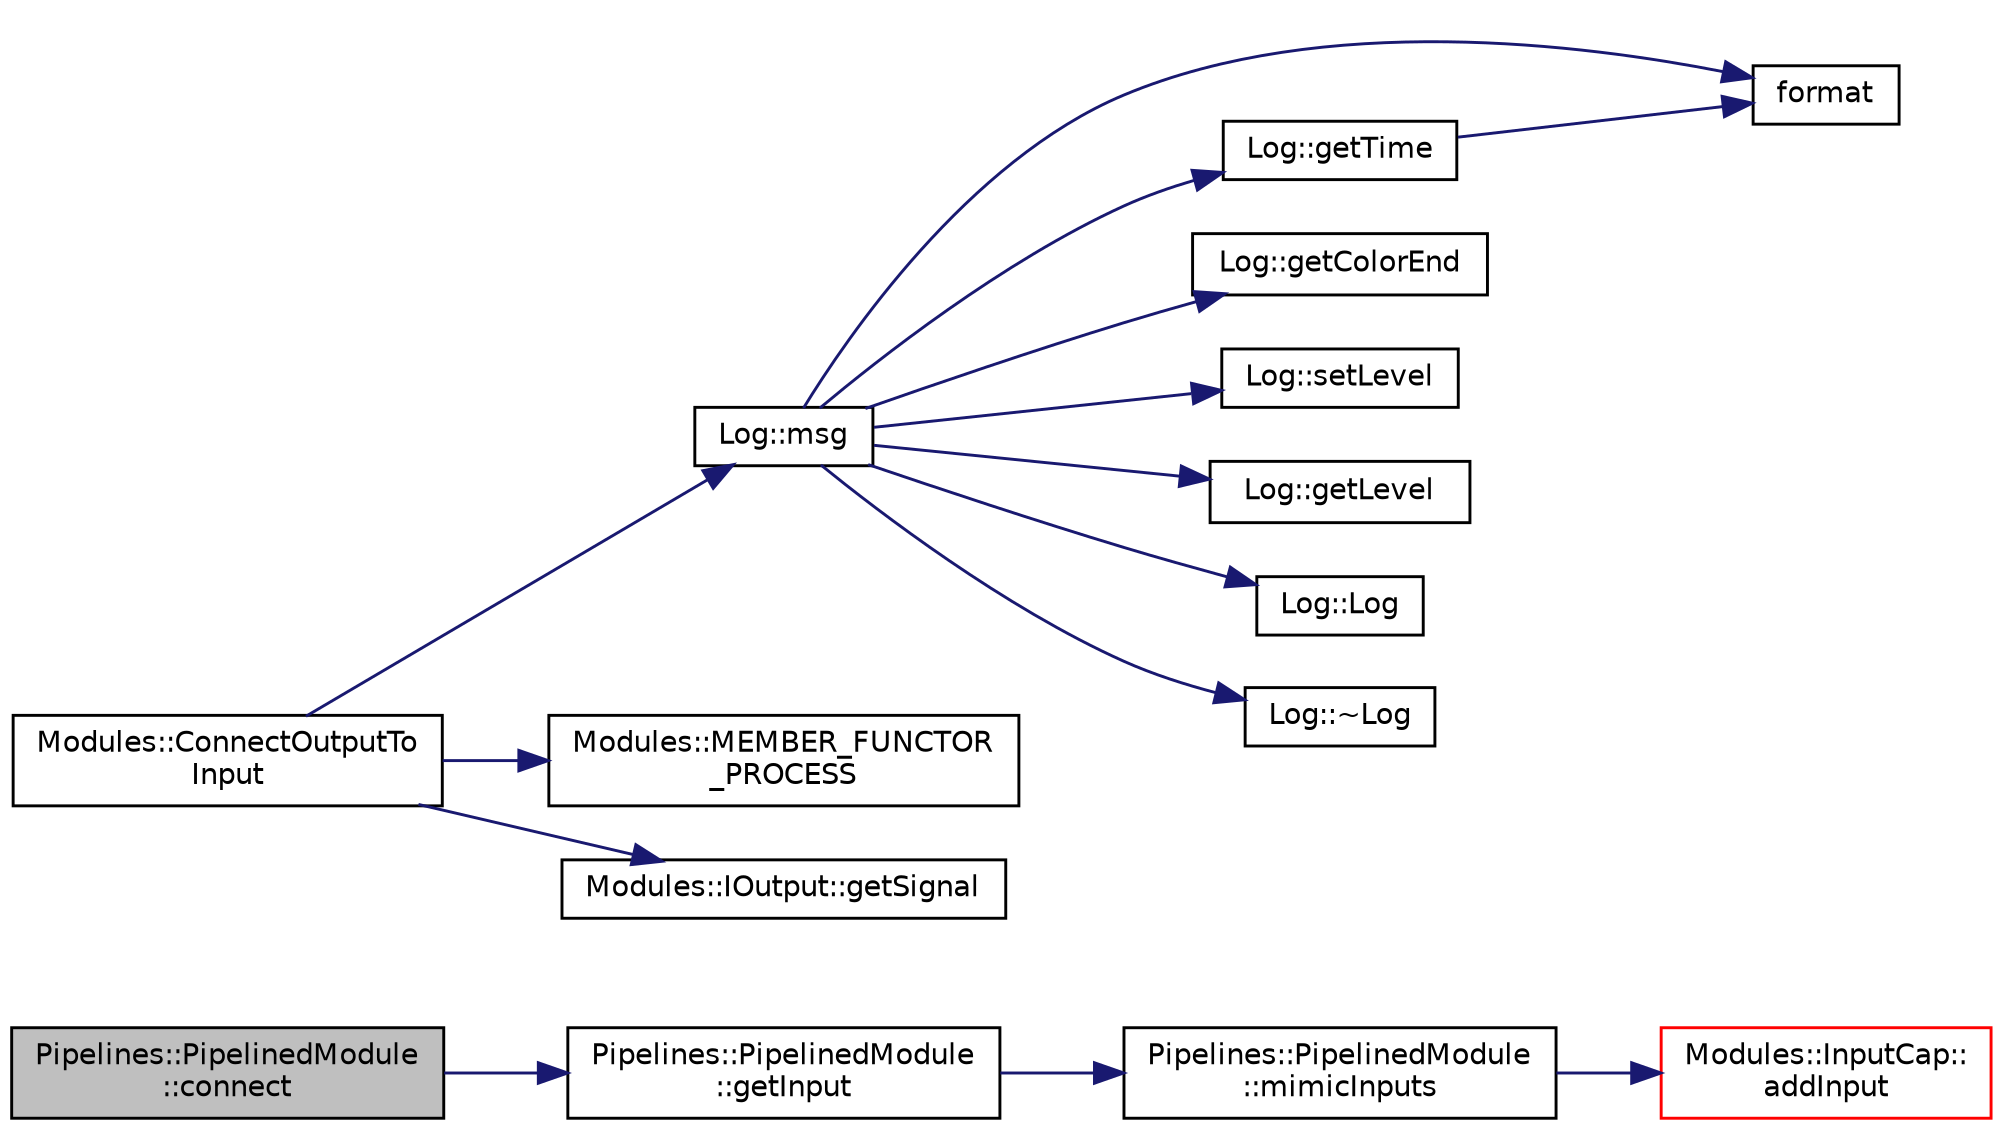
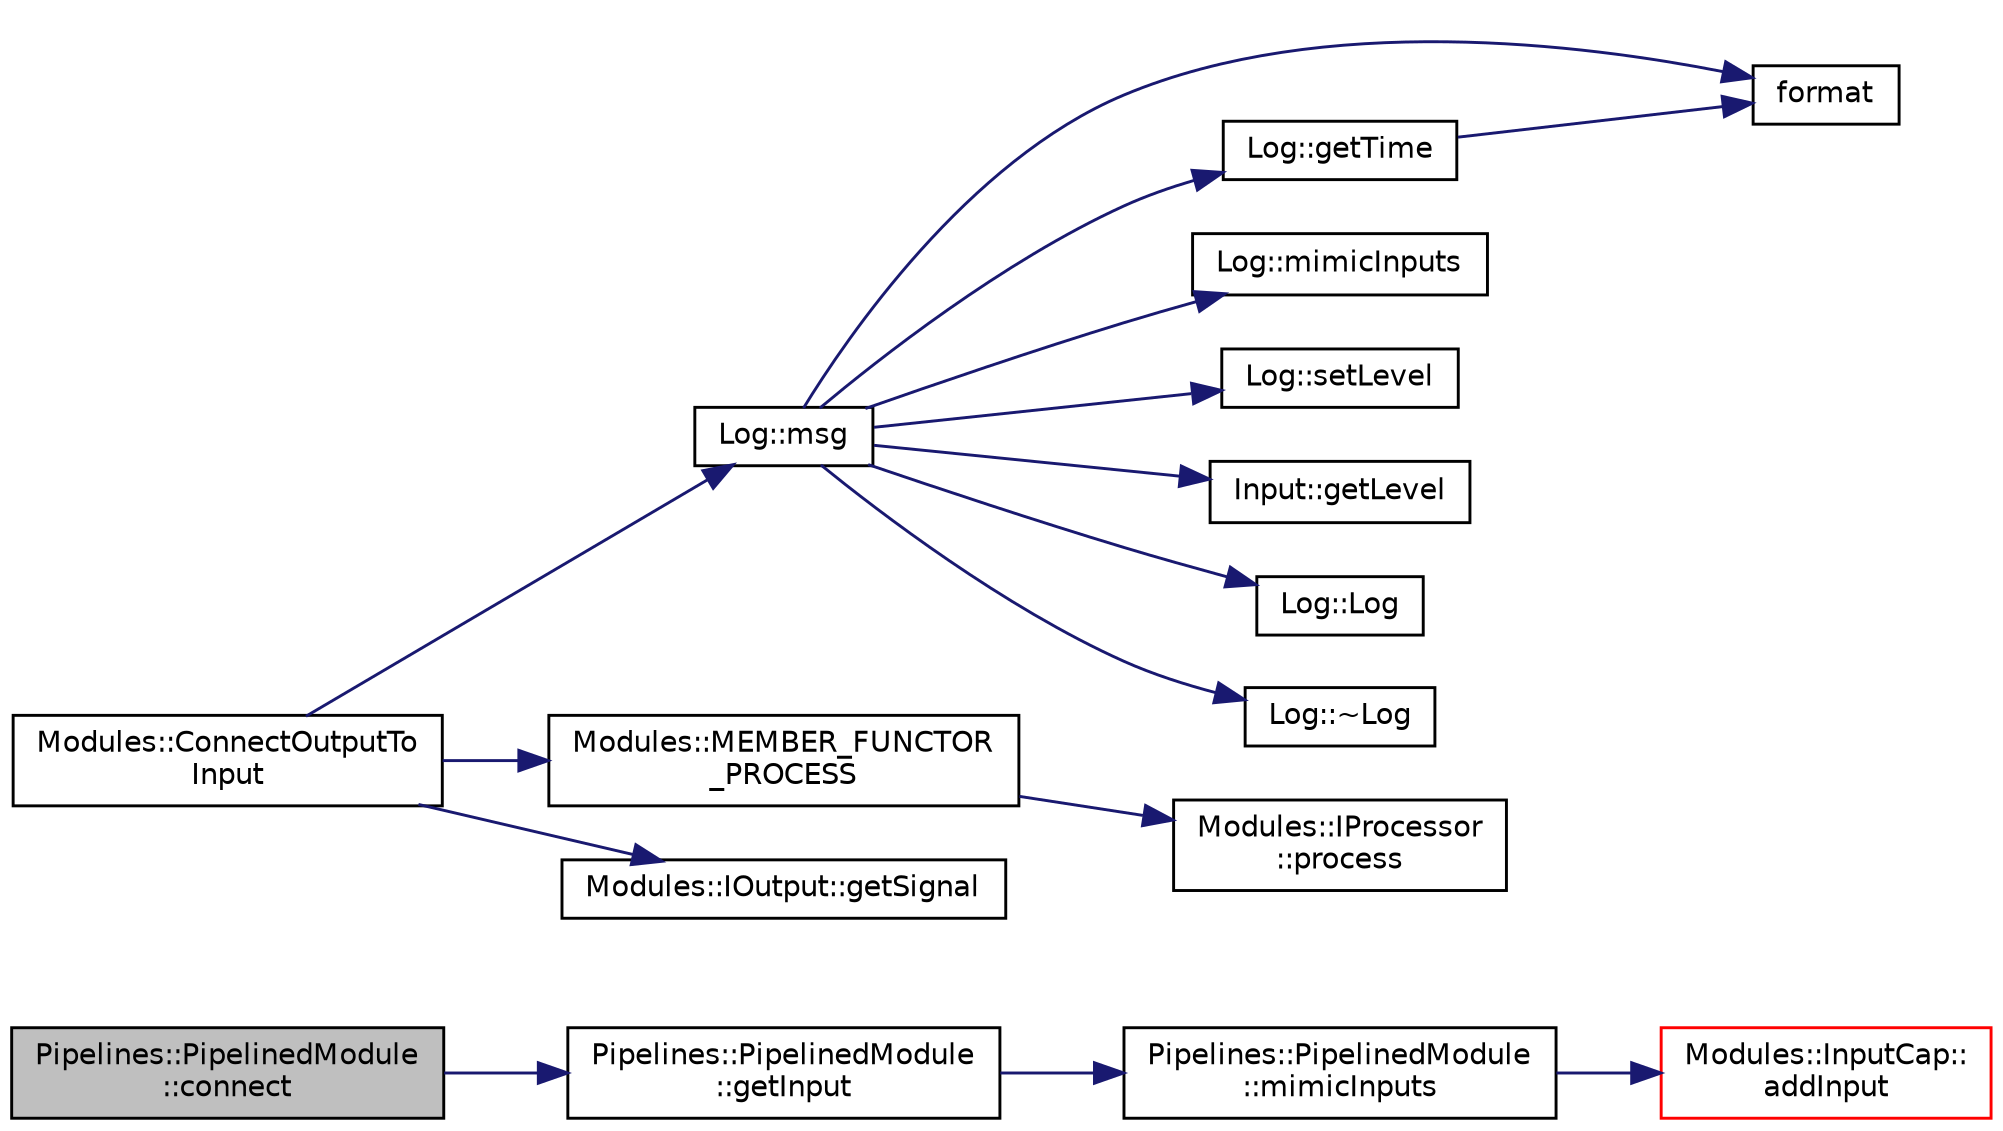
node "Log::getColorEnd": label "Log::getColorEnd" -> "Log::mimicInputs"
node "Log::getLevel": label "Log::getLevel" -> "Input::getLevel"
node "Modules::IProcessor ::process": added
